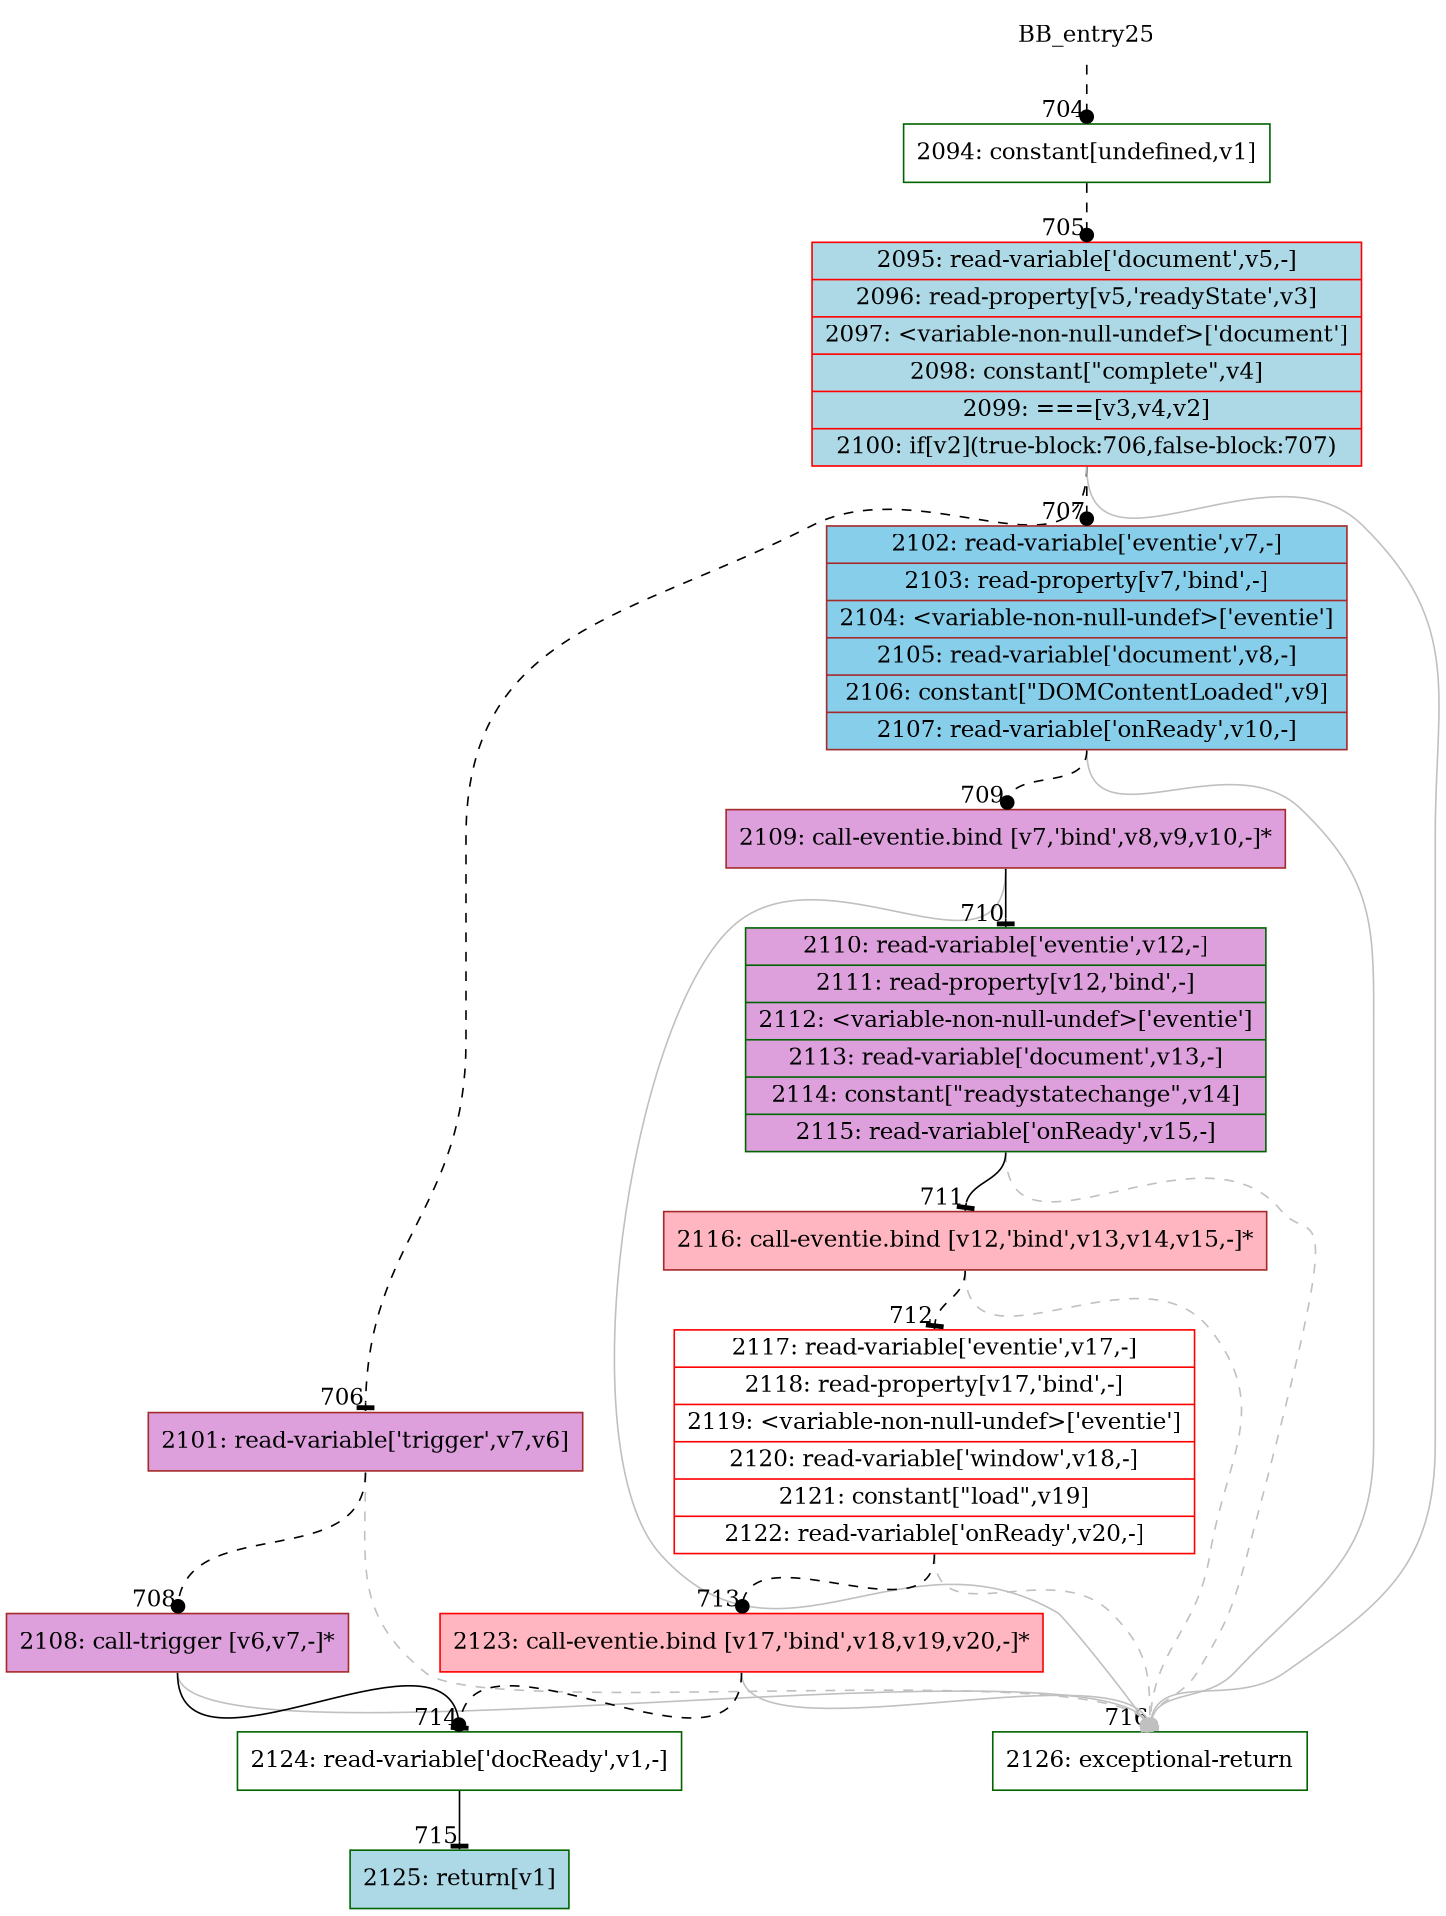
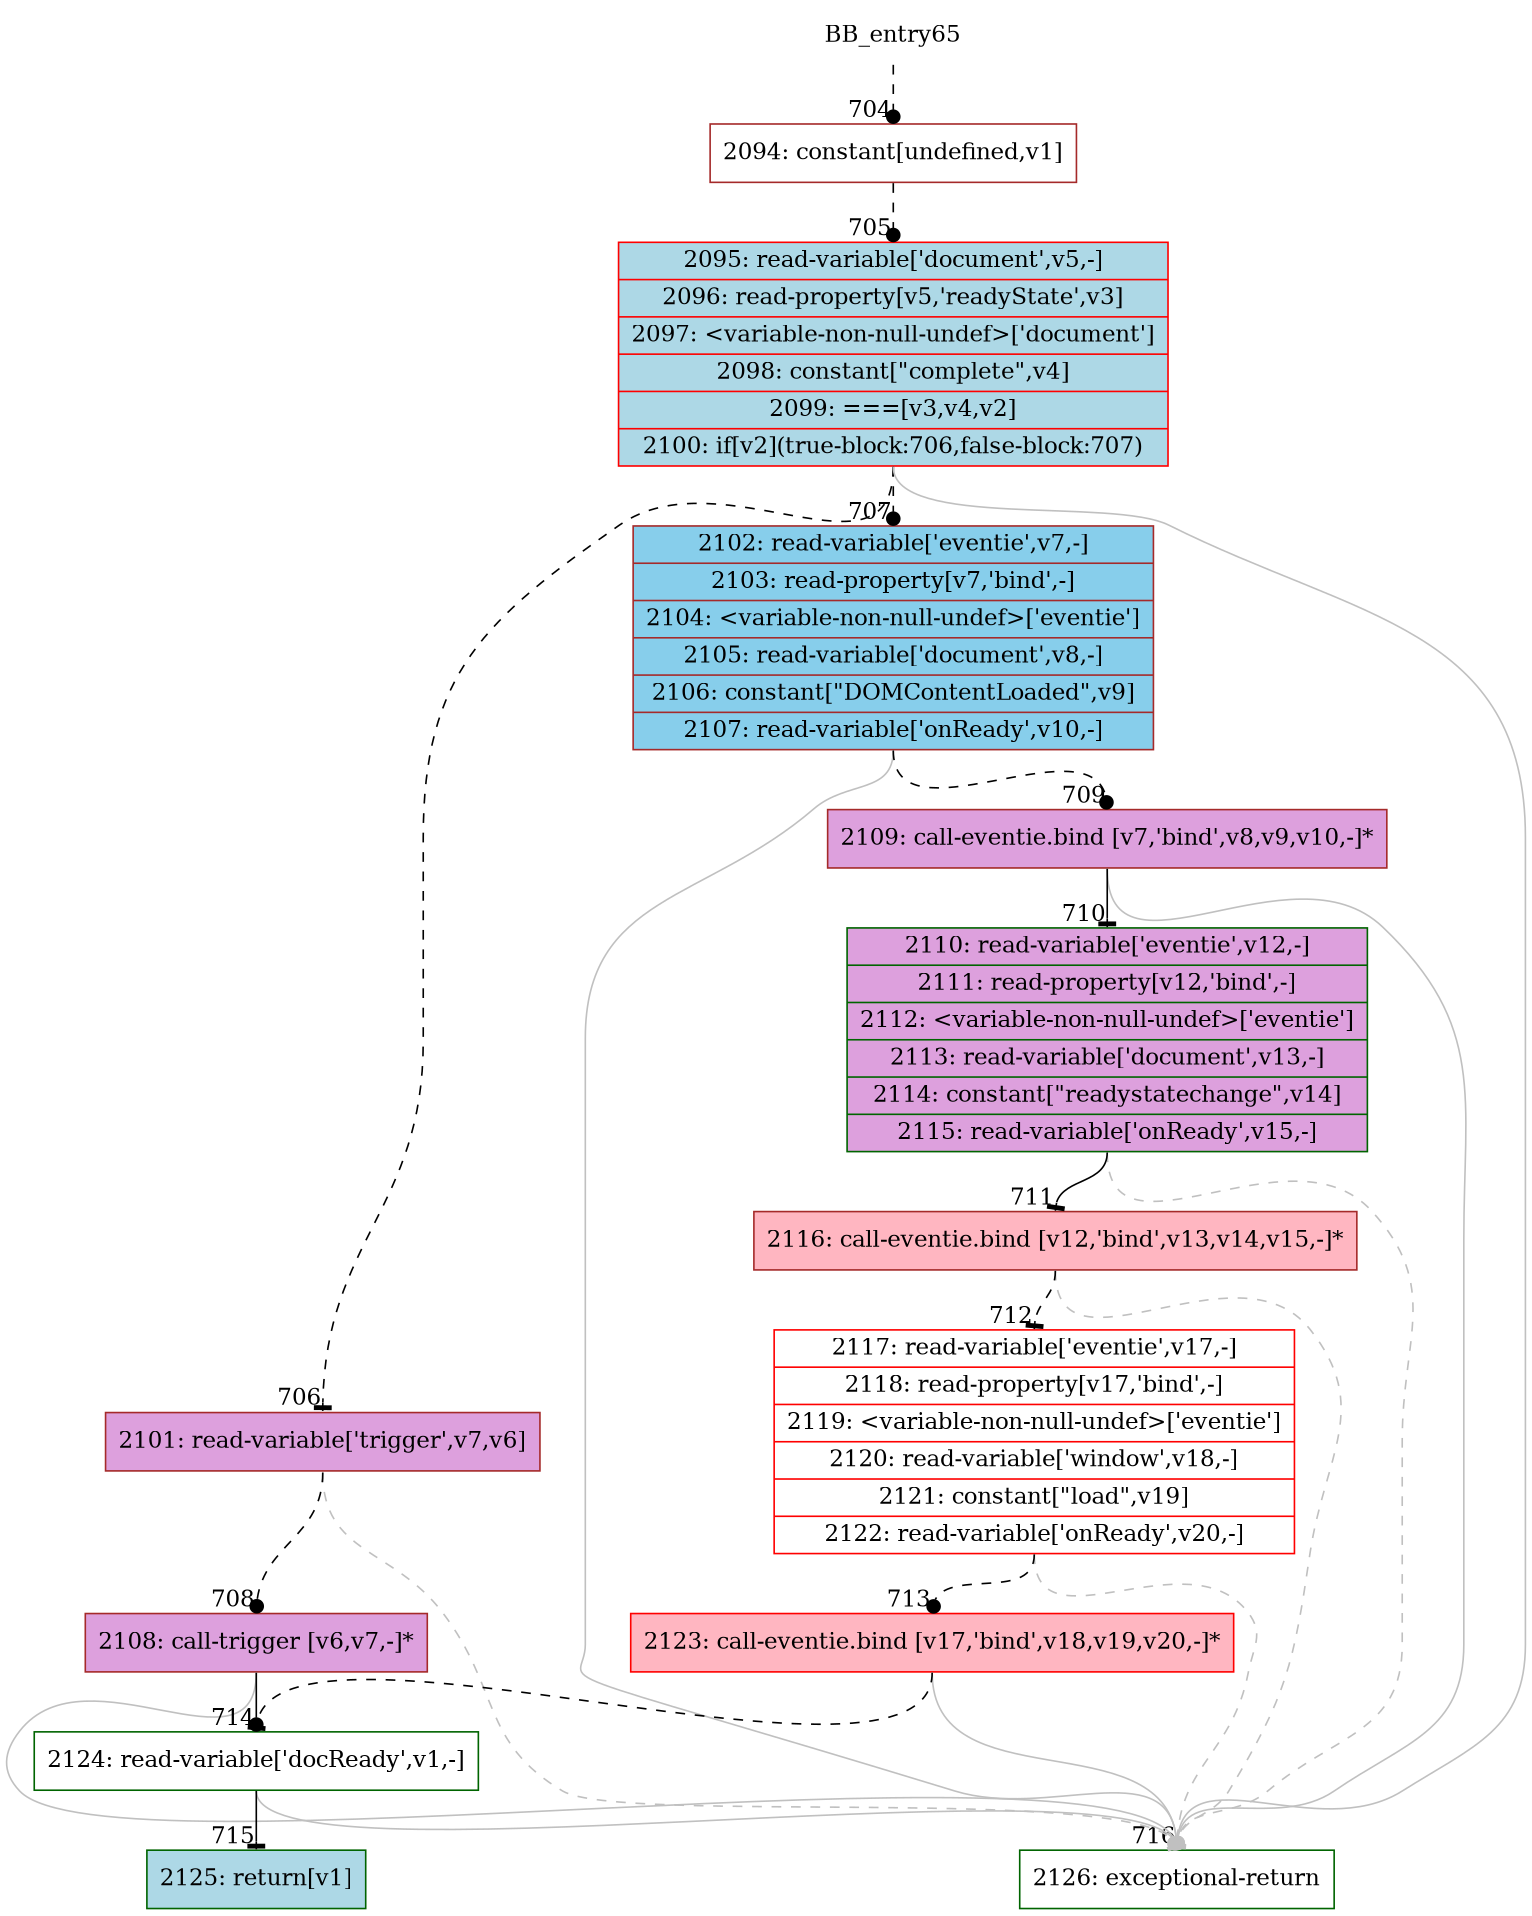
node "BB_entry25": label "BB_entry25" -> "BB_entry65"
node "2094: constant[undefined,v1]": color darkgreen -> brown
edge "2124: read-variable['docReady',v1,-]" -> "2126: exceptional-return": added
